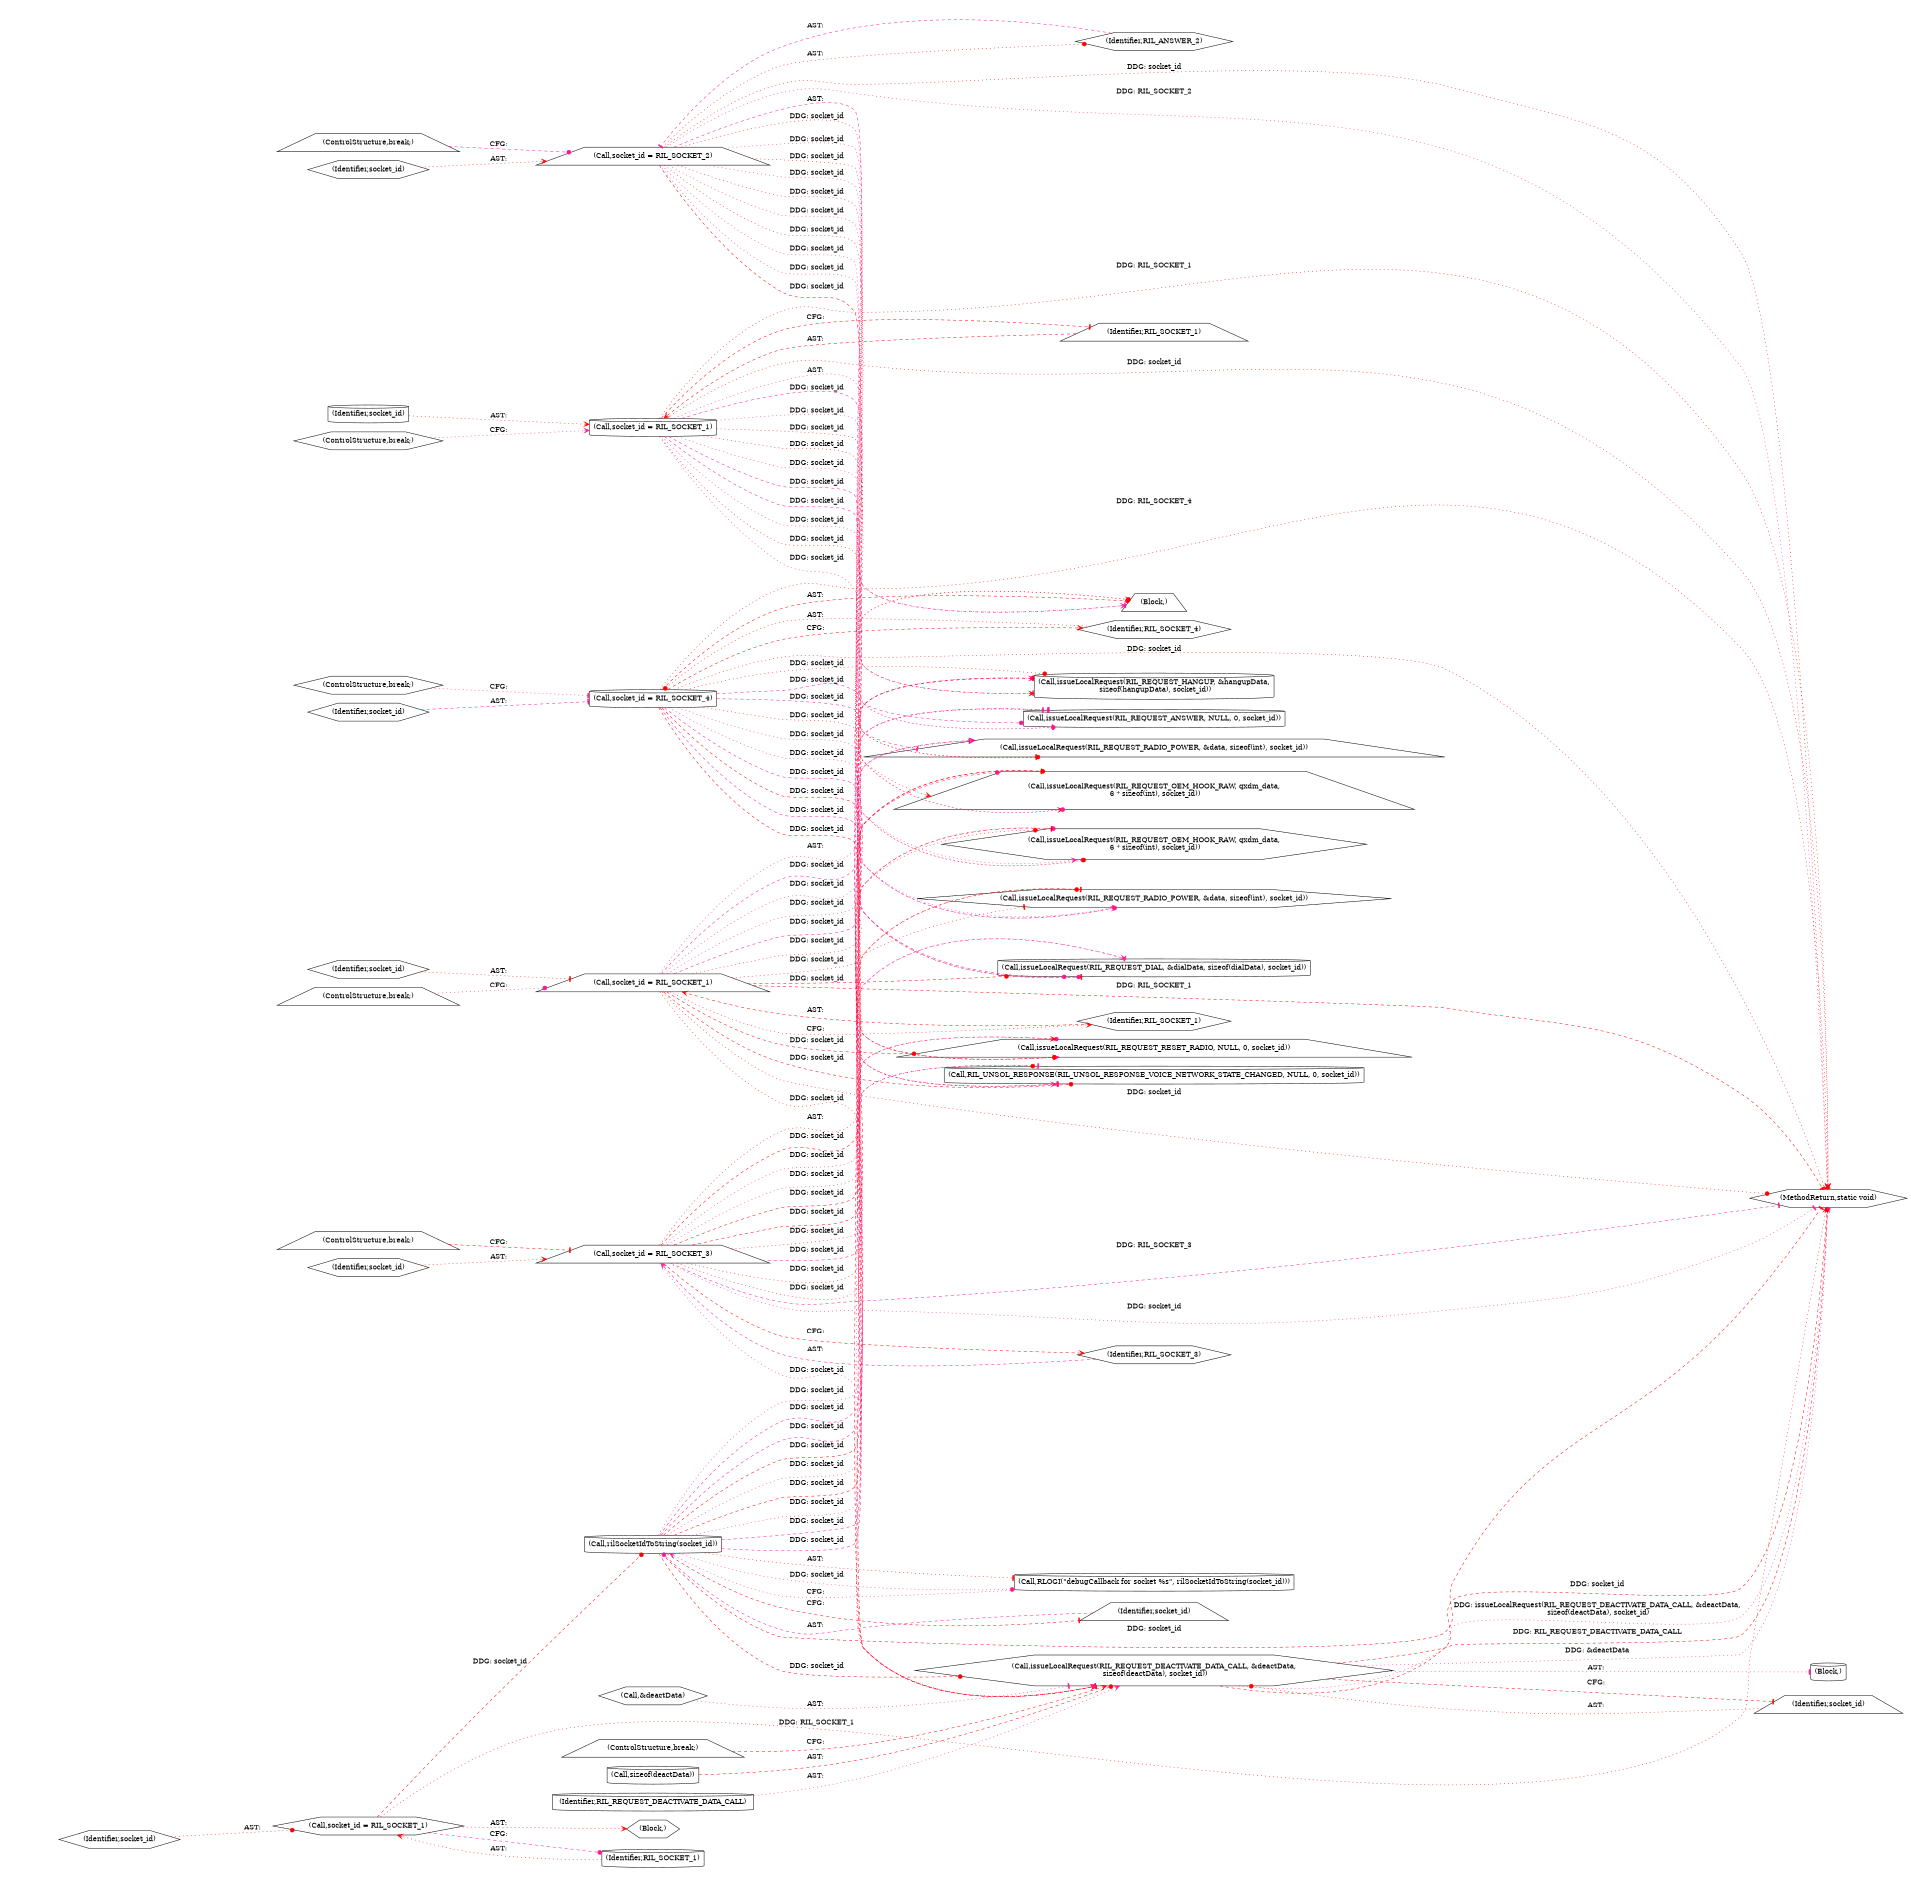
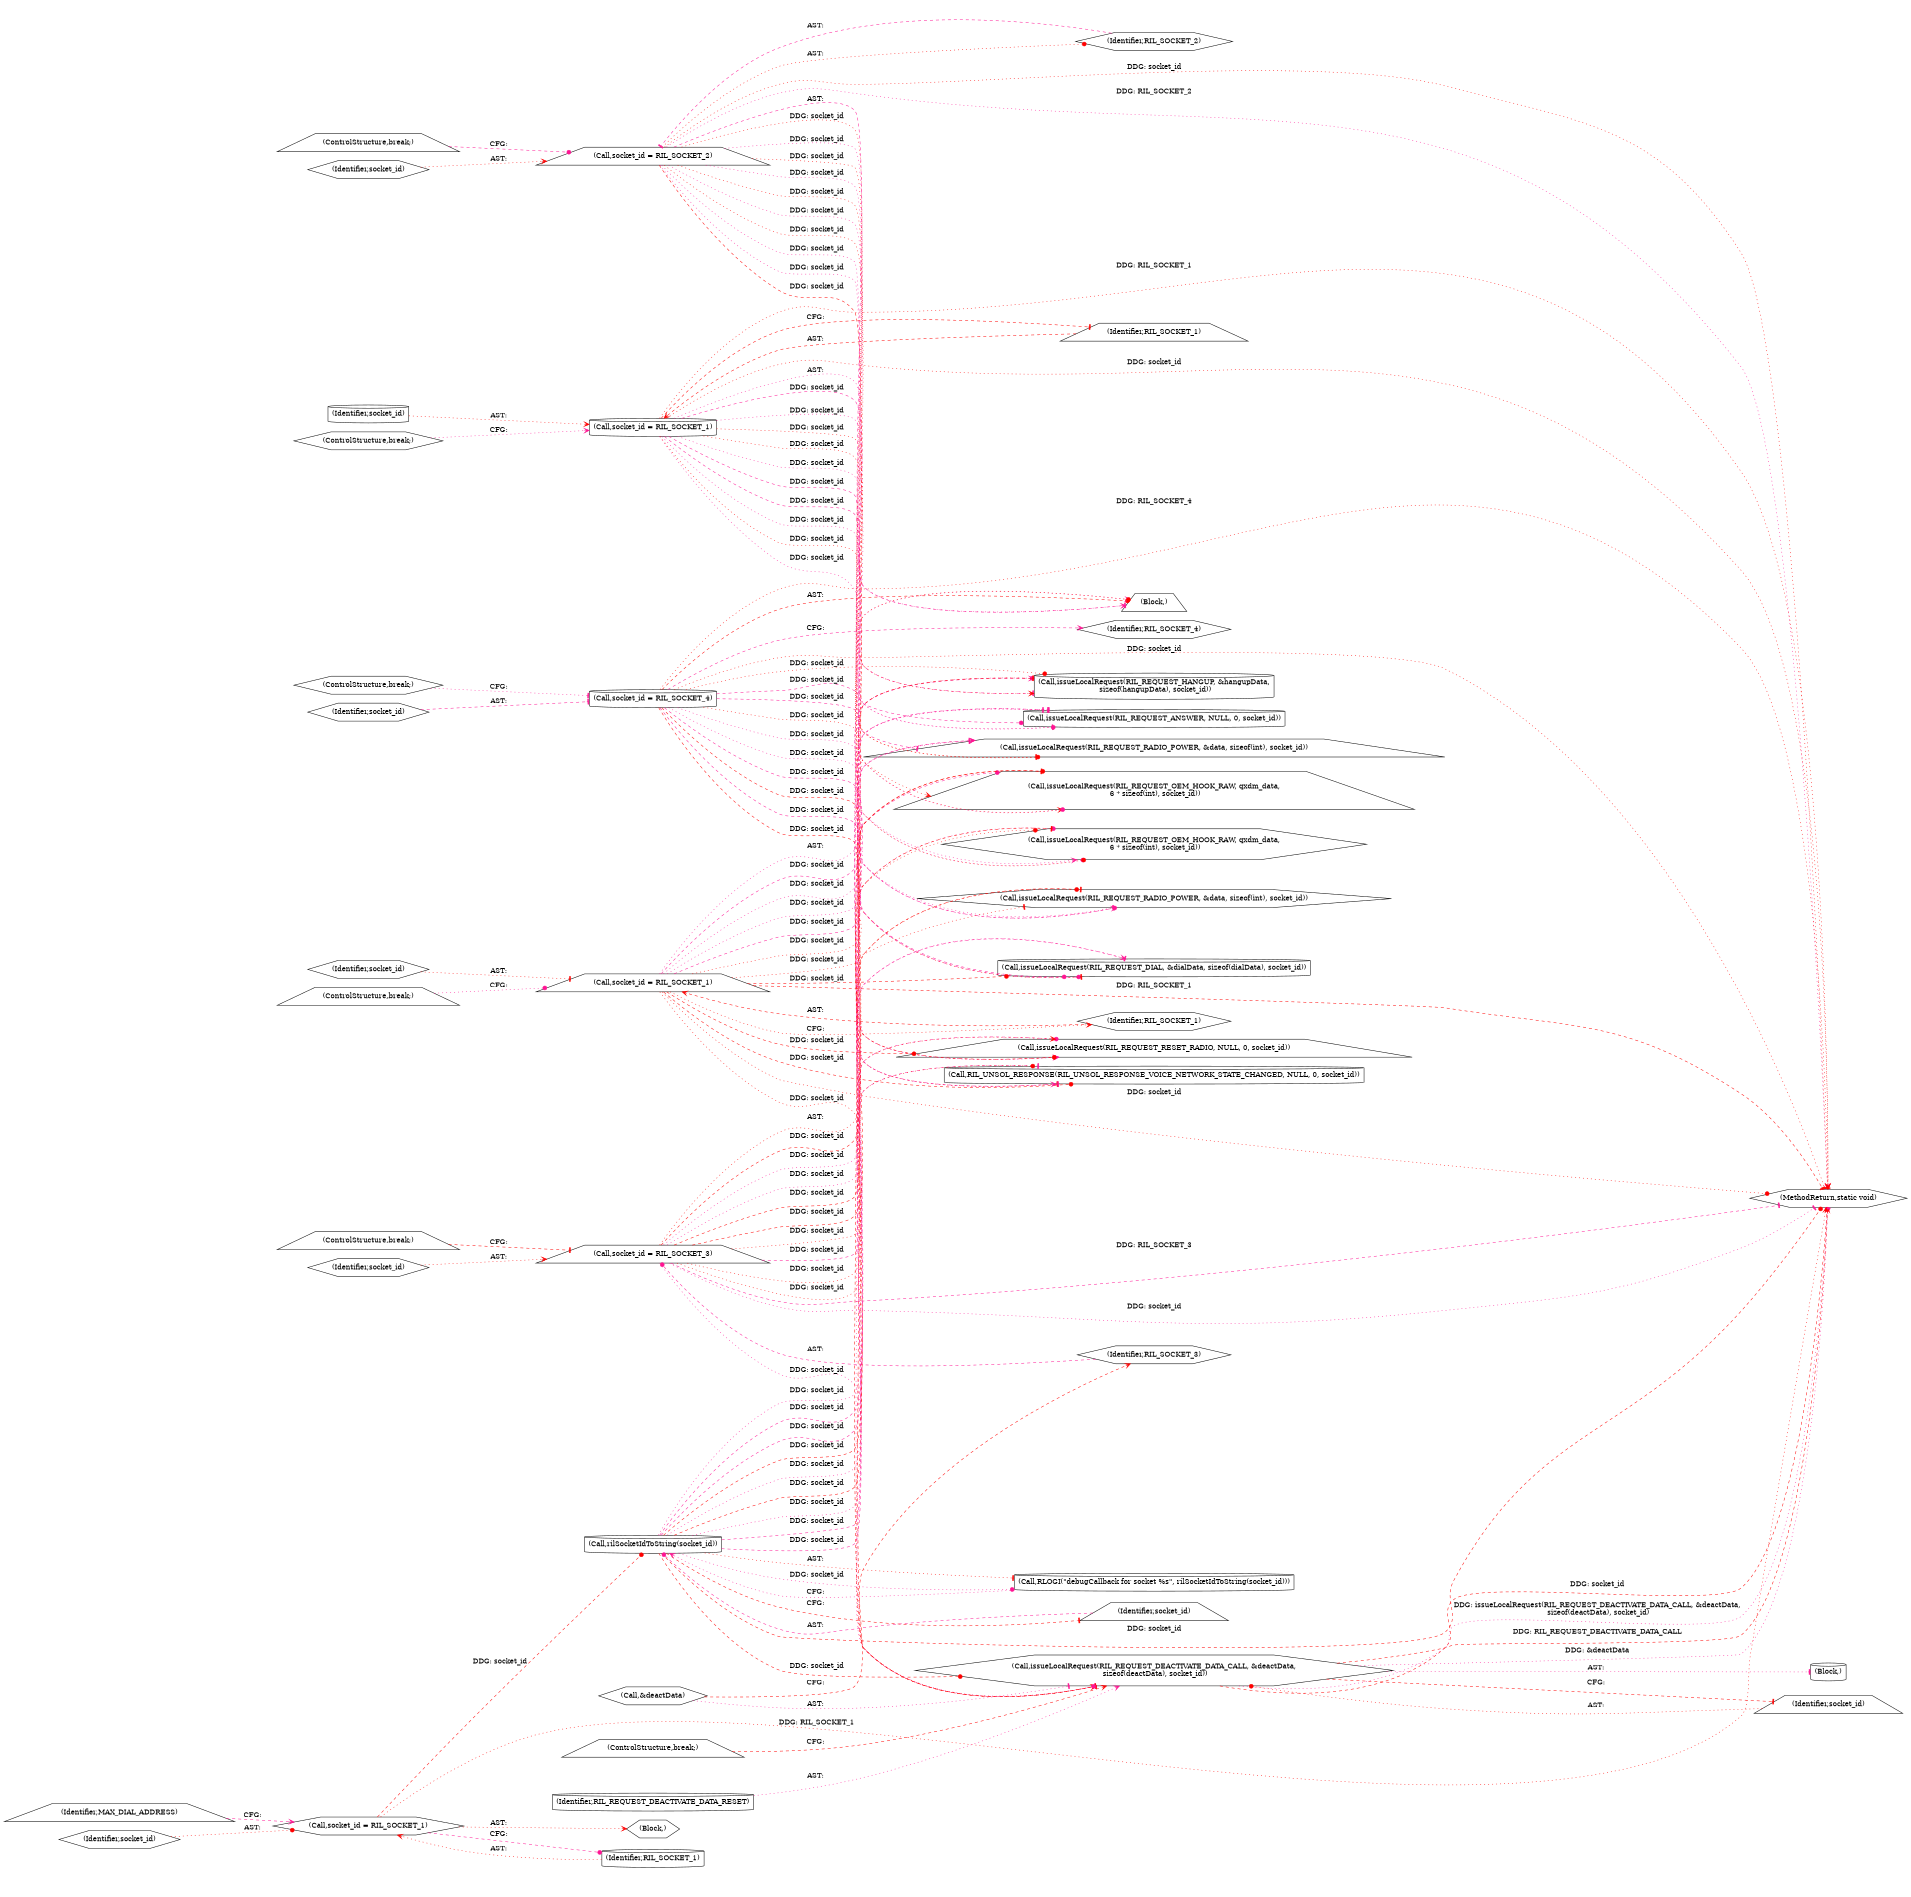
node "(Identifier,RIL_ANSWER_2)": label "(Identifier,RIL_ANSWER_2)" -> "(Identifier,RIL_SOCKET_2)"
edge "(Identifier,RIL_SOCKET_4)" -> "(Call,socket_id = RIL_SOCKET_4)": removed, label "AST:"
edge "(Call,socket_id = RIL_SOCKET_4)" -> "(Identifier,RIL_SOCKET_4)": color red -> deeppink
edge "(Call,socket_id = RIL_SOCKET_3)" -> "(Identifier,RIL_SOCKET_3)": now "(Call,&deactData)" -> "(Identifier,RIL_SOCKET_3)"
edge "(Identifier,RIL_SOCKET_3)" -> "(Call,socket_id = RIL_SOCKET_3)": arrowhead vee -> dot
edge "(Call,rilSocketIdToString(socket_id))" -> "(MethodReturn,static void)": arrowhead tee -> dot
node "(Call,sizeof(deactData))": removed
node "(Identifier,RIL_REQUEST_DEACTIVATE_DATA_CALL)": label "(Identifier,RIL_REQUEST_DEACTIVATE_DATA_CALL)" -> "(Identifier,RIL_REQUEST_DEACTIVATE_DATA_RESET)"
node "(Identifier,MAX_DIAL_ADDRESS)": added
